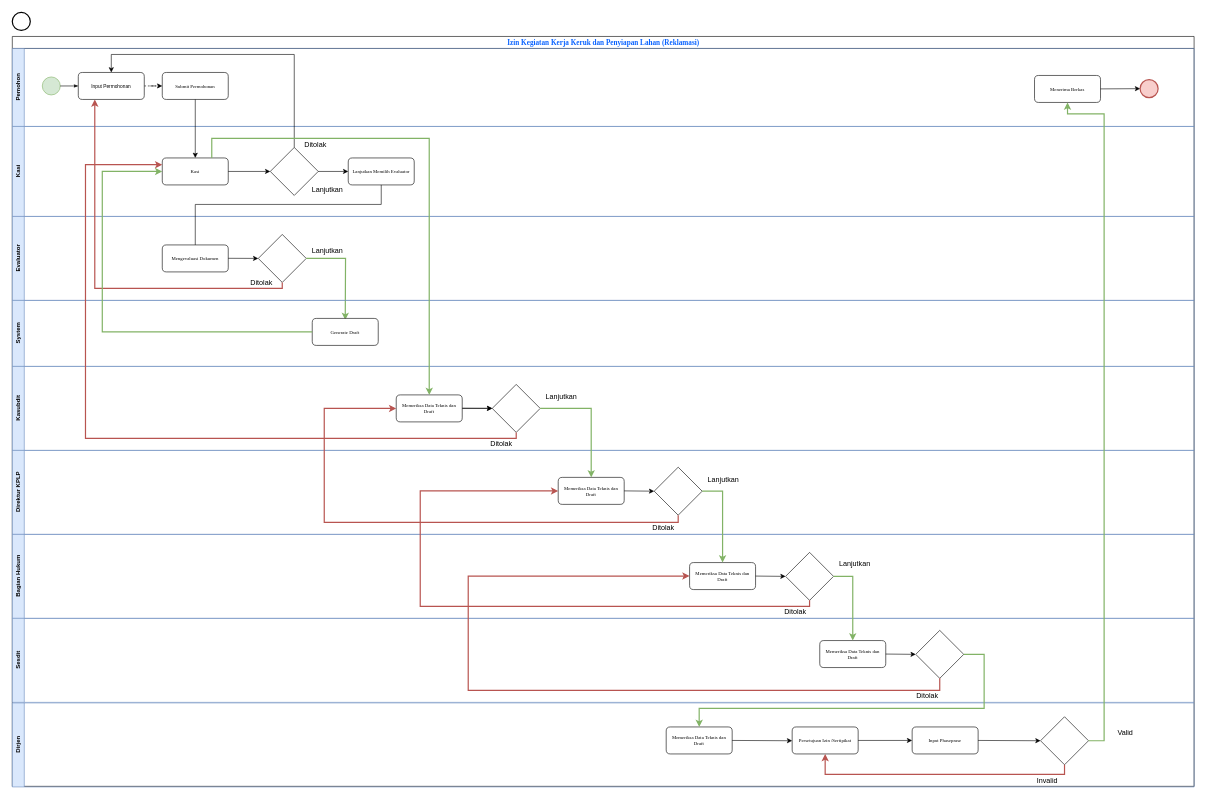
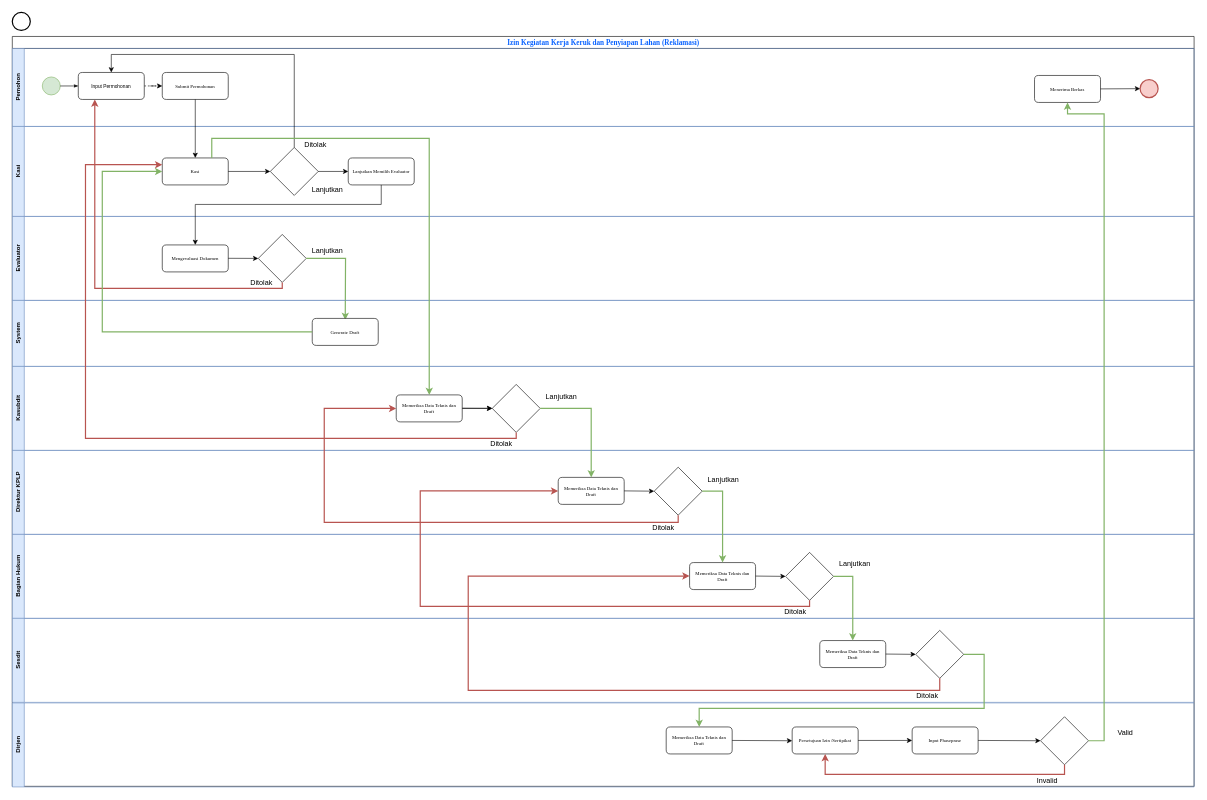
edge "Lanjutkan Memilih Evaluator" -- "Mengevaluasi Dokumen": arrowhead none -> classic
